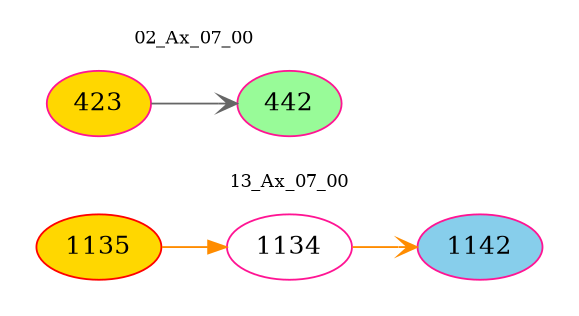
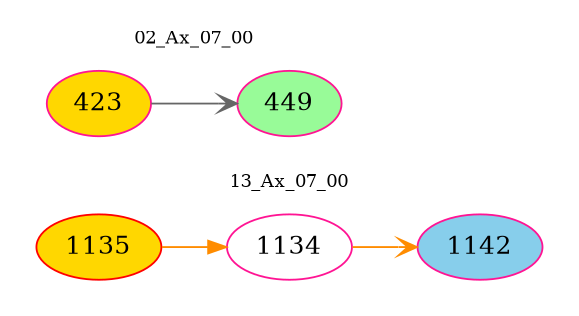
node "442": label "442" -> "449"
